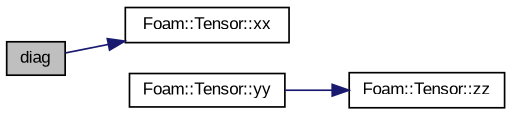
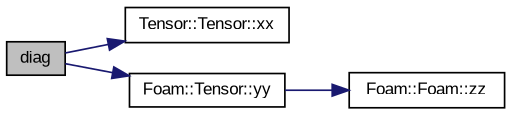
node "Foam::Tensor::xx": label "Foam::Tensor::xx" -> "Tensor::Tensor::xx"
edge "diag" -> "Foam::Tensor::yy": added
node "Foam::Tensor::zz": label "Foam::Tensor::zz" -> "Foam::Foam::zz"
